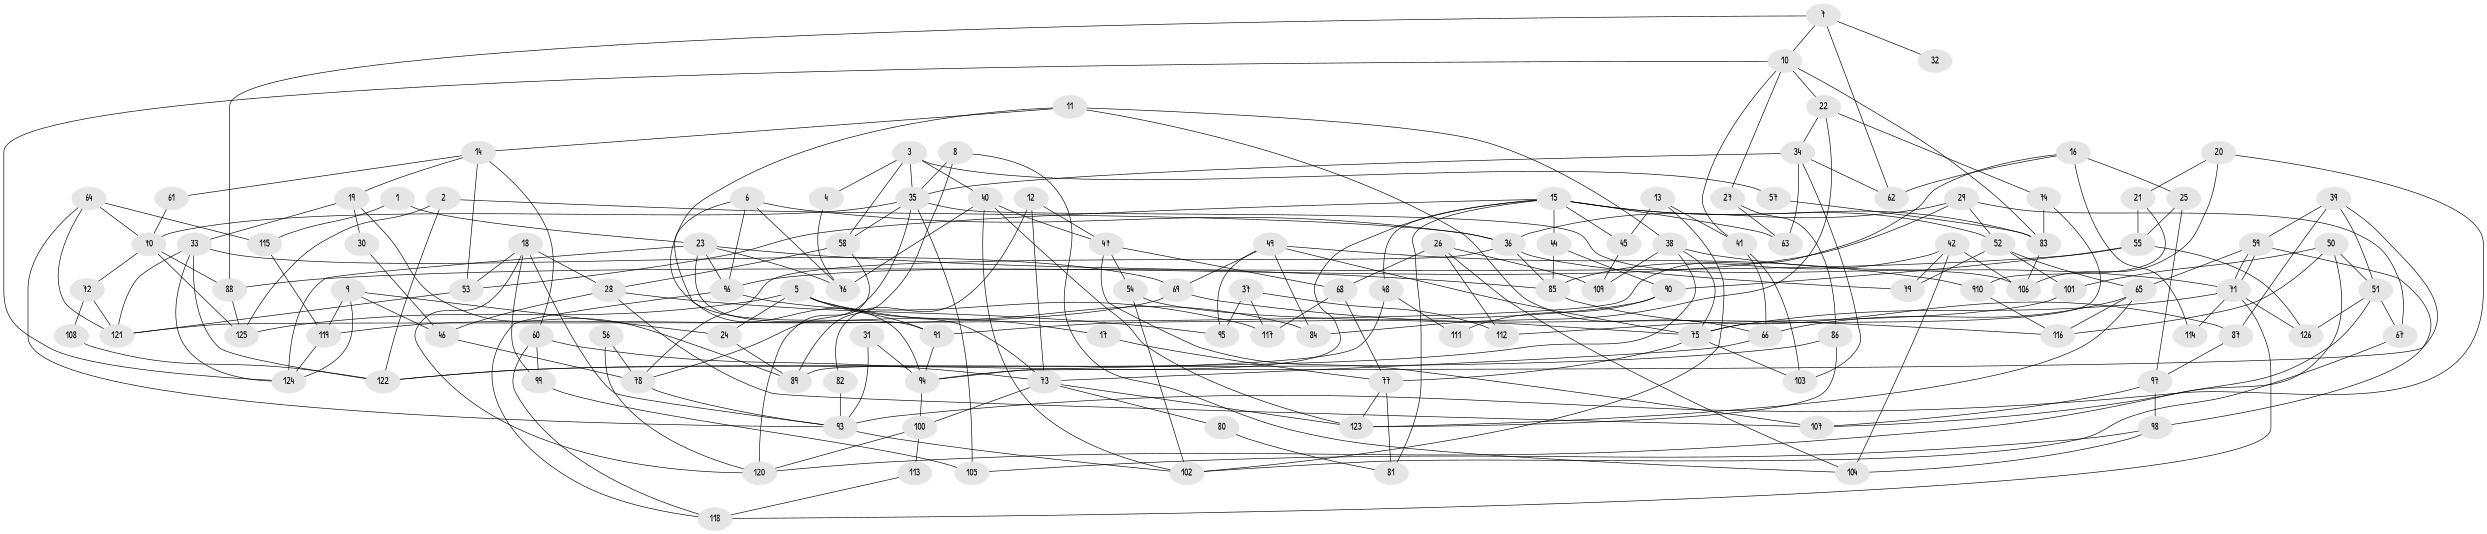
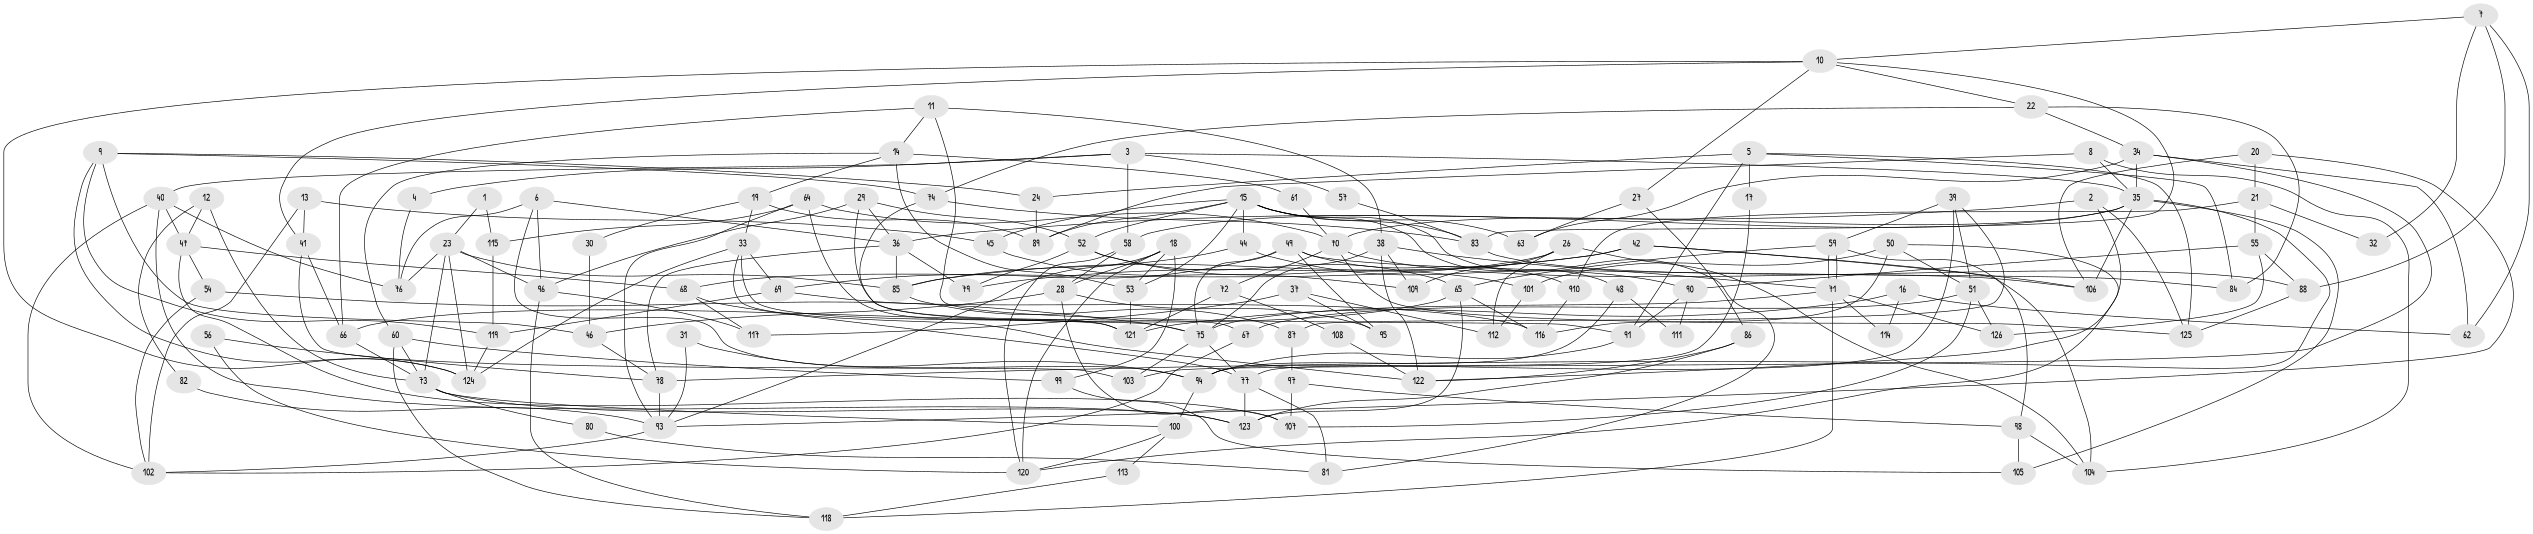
edge "9" -- "74": added
node "25": removed
edge "21" -- "32": added
